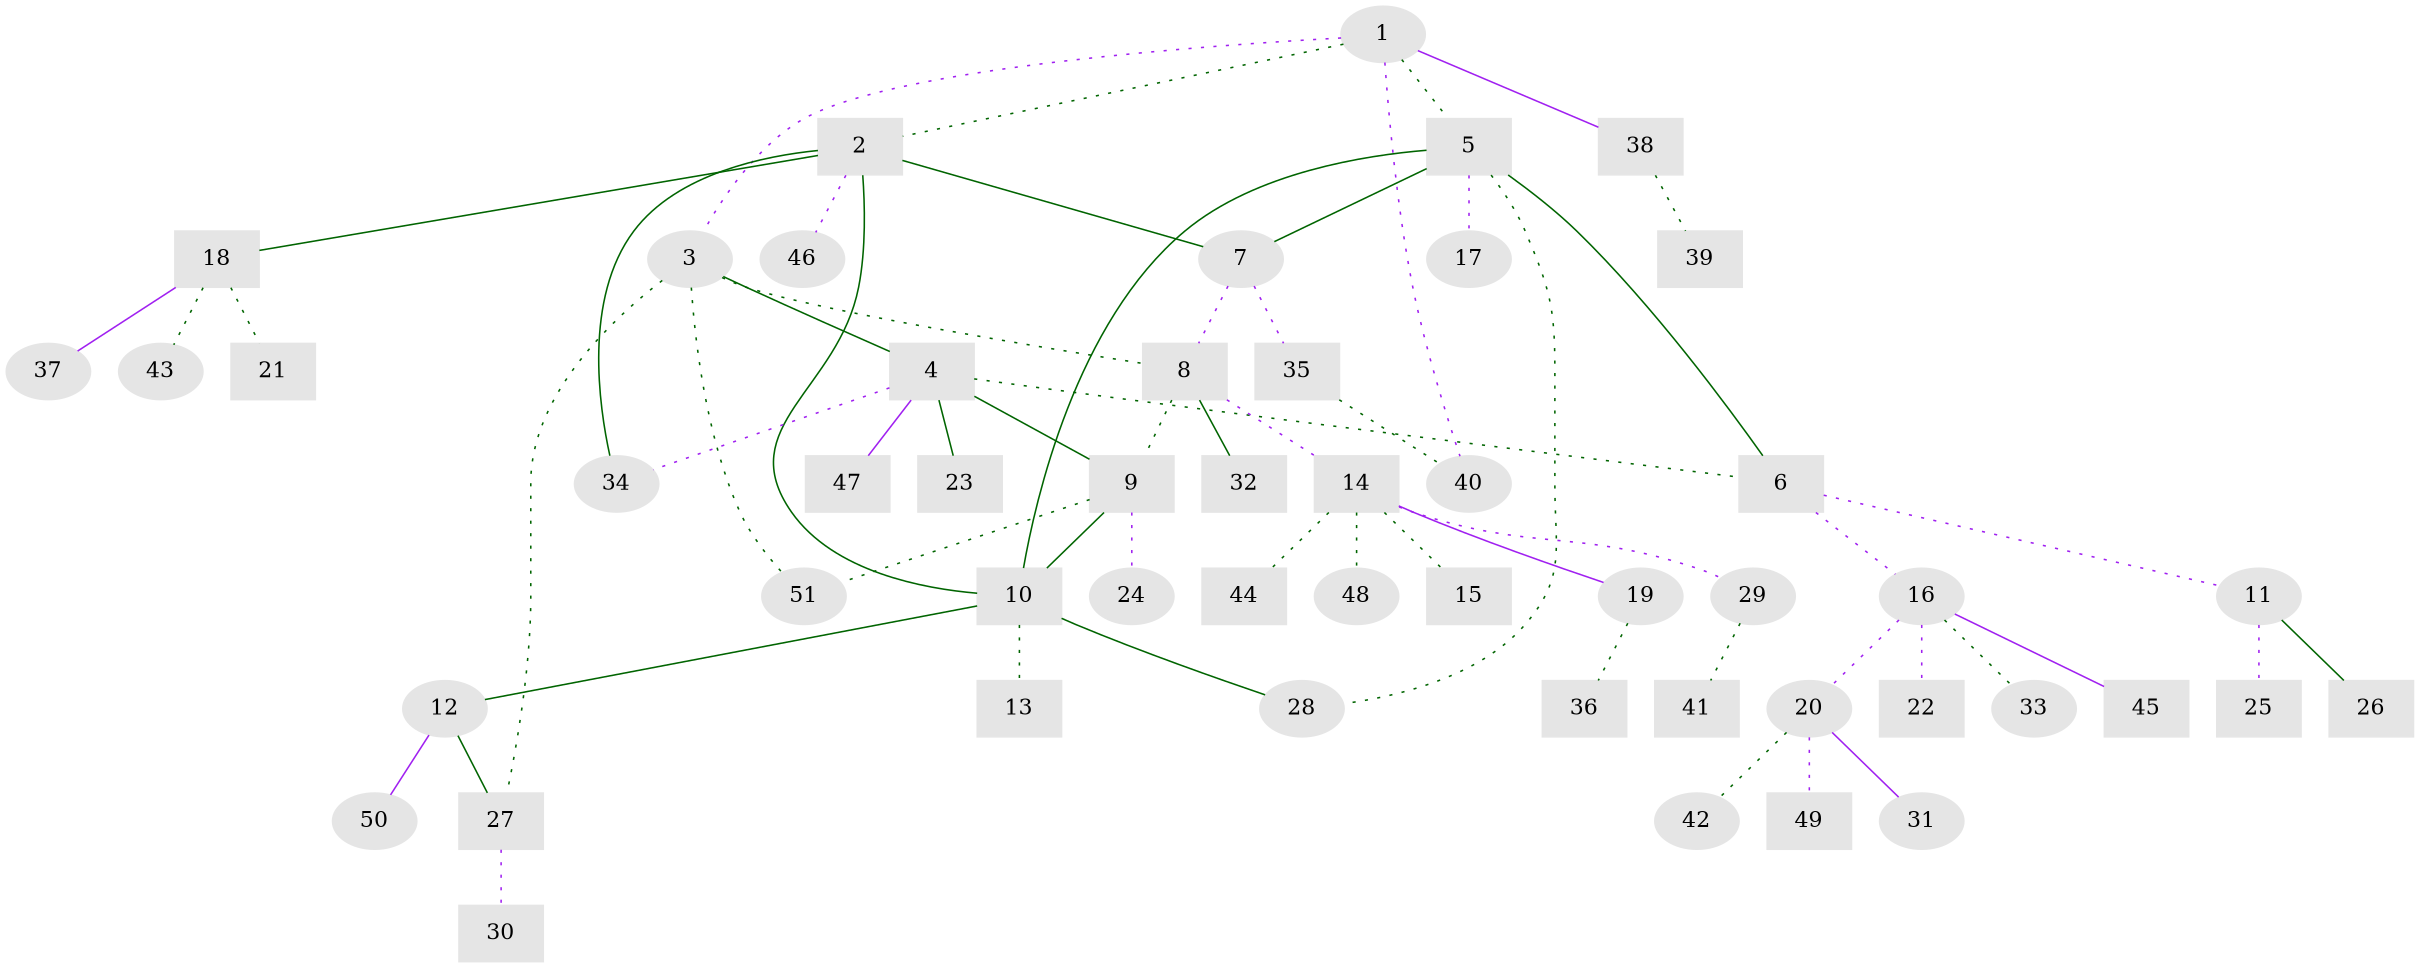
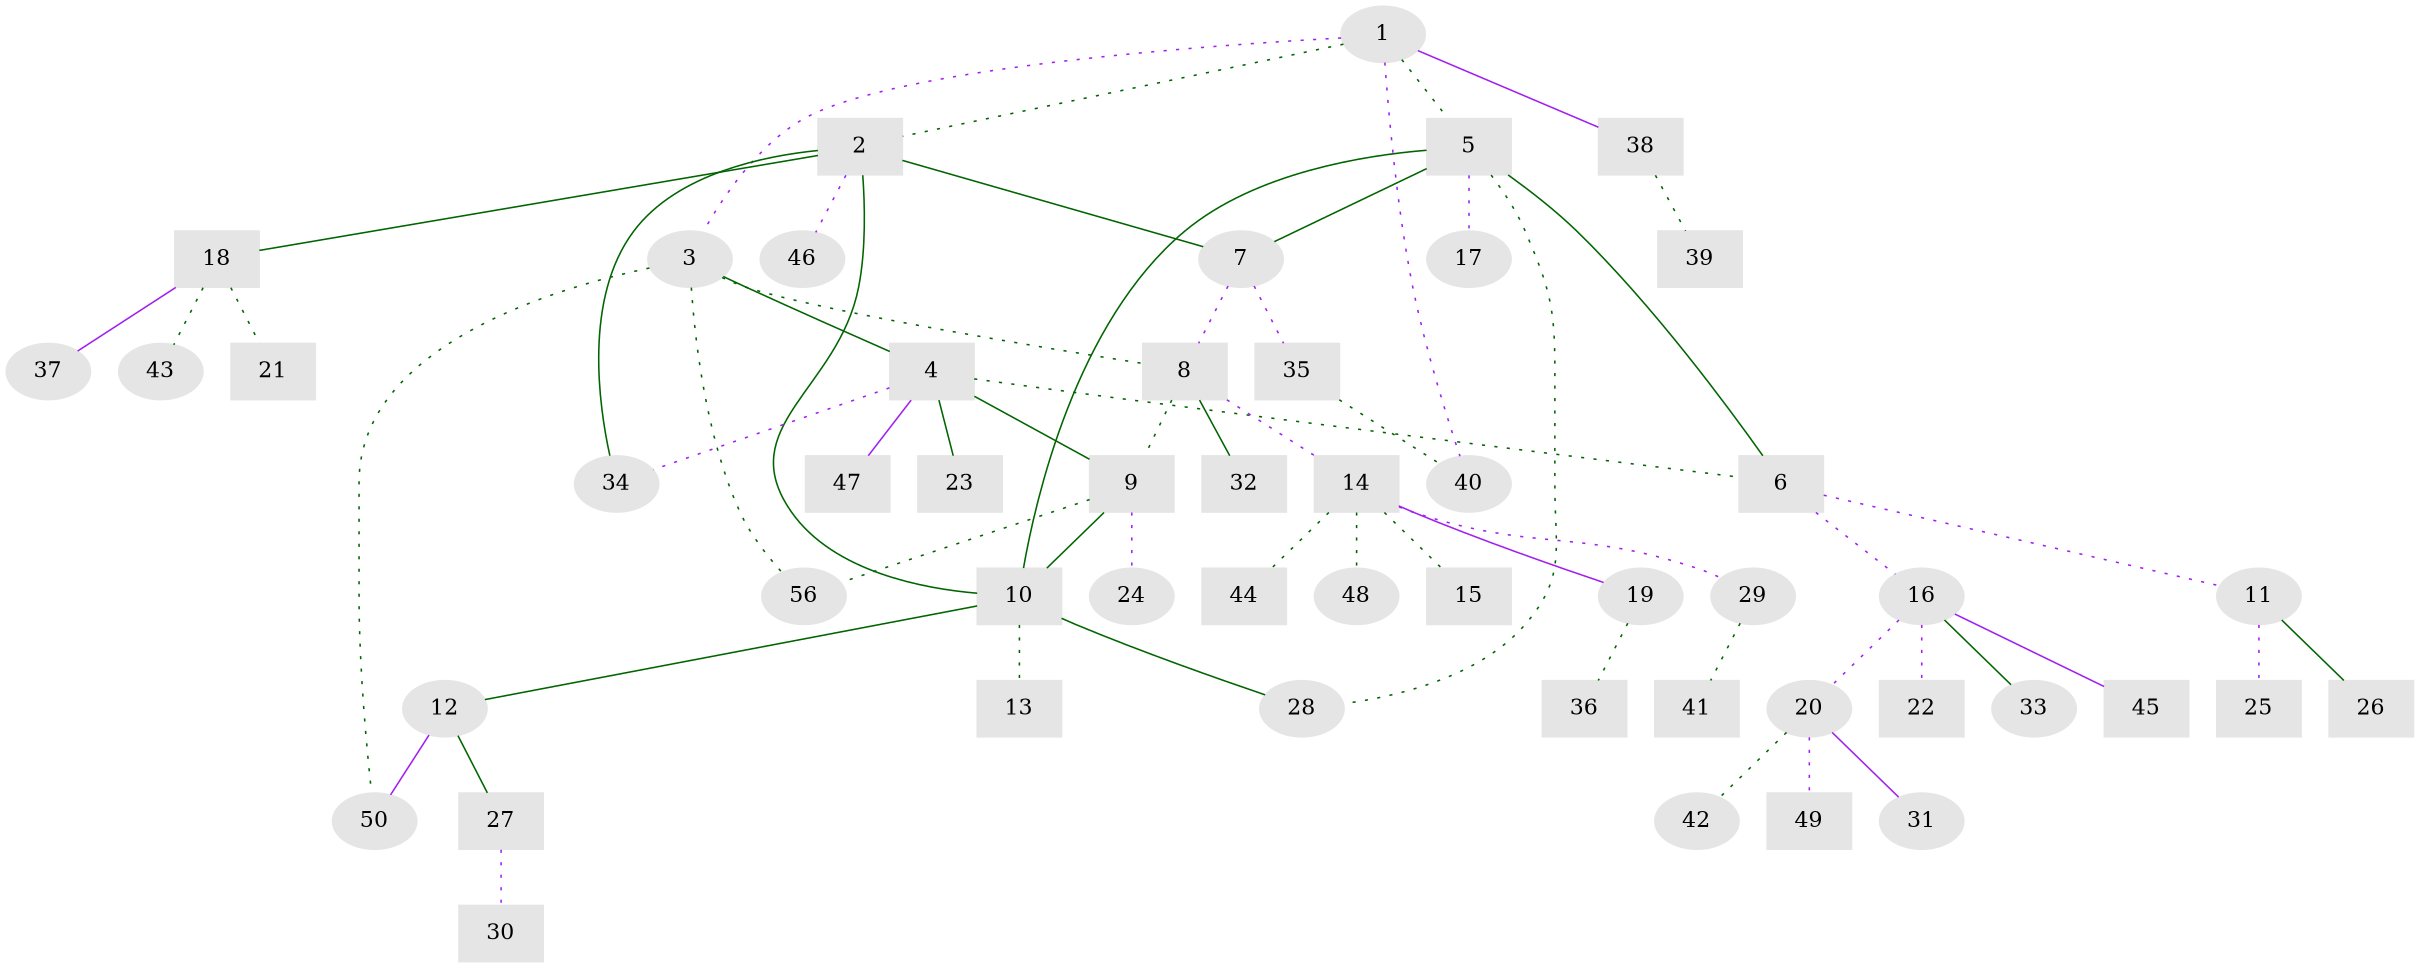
edge "3" -- "27": now "3" -- "50"
node "51": label "51" -> "56"
edge "16" -- "33": style dotted -> solid
